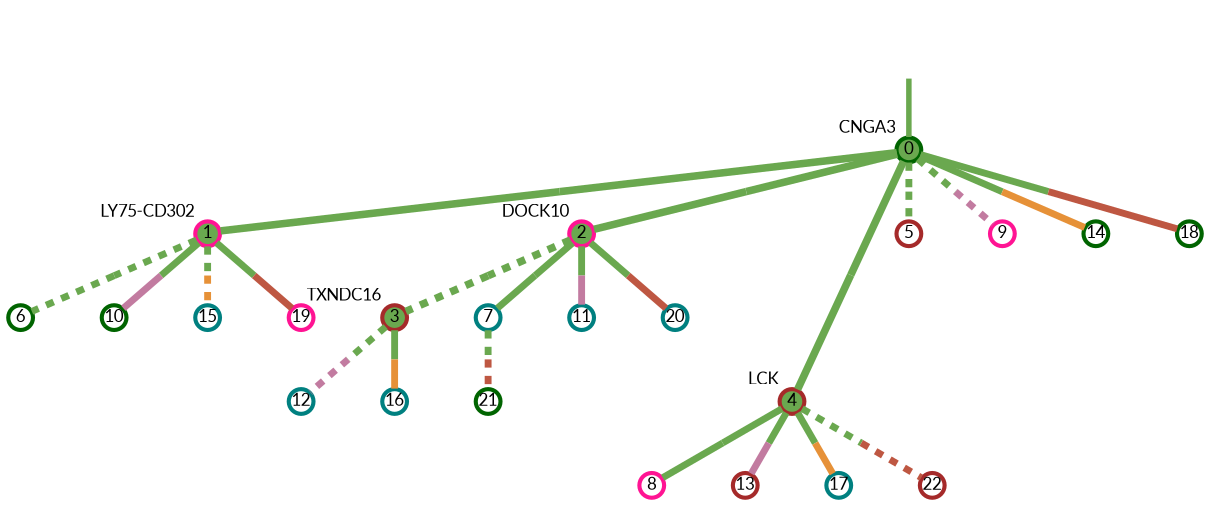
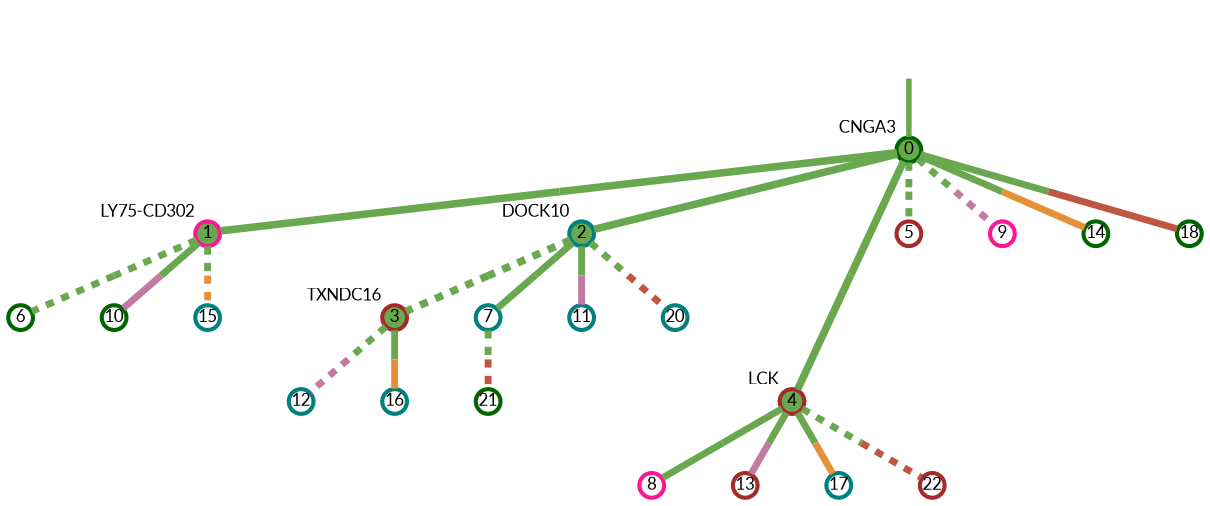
node "2 DOCK10": color deeppink -> teal
edge "2 DOCK10" -> "20": style bold -> dashed
node "19": removed
